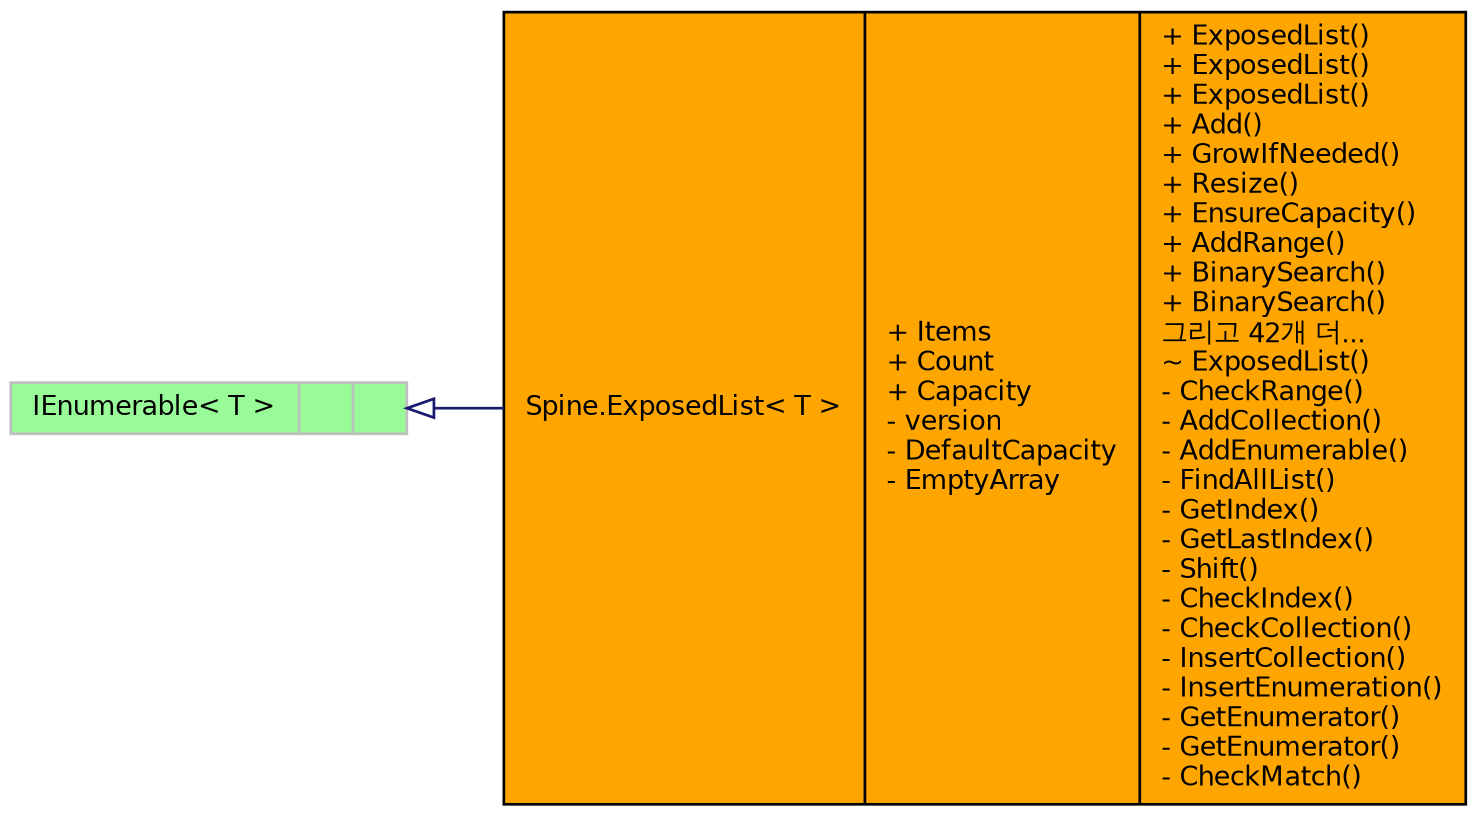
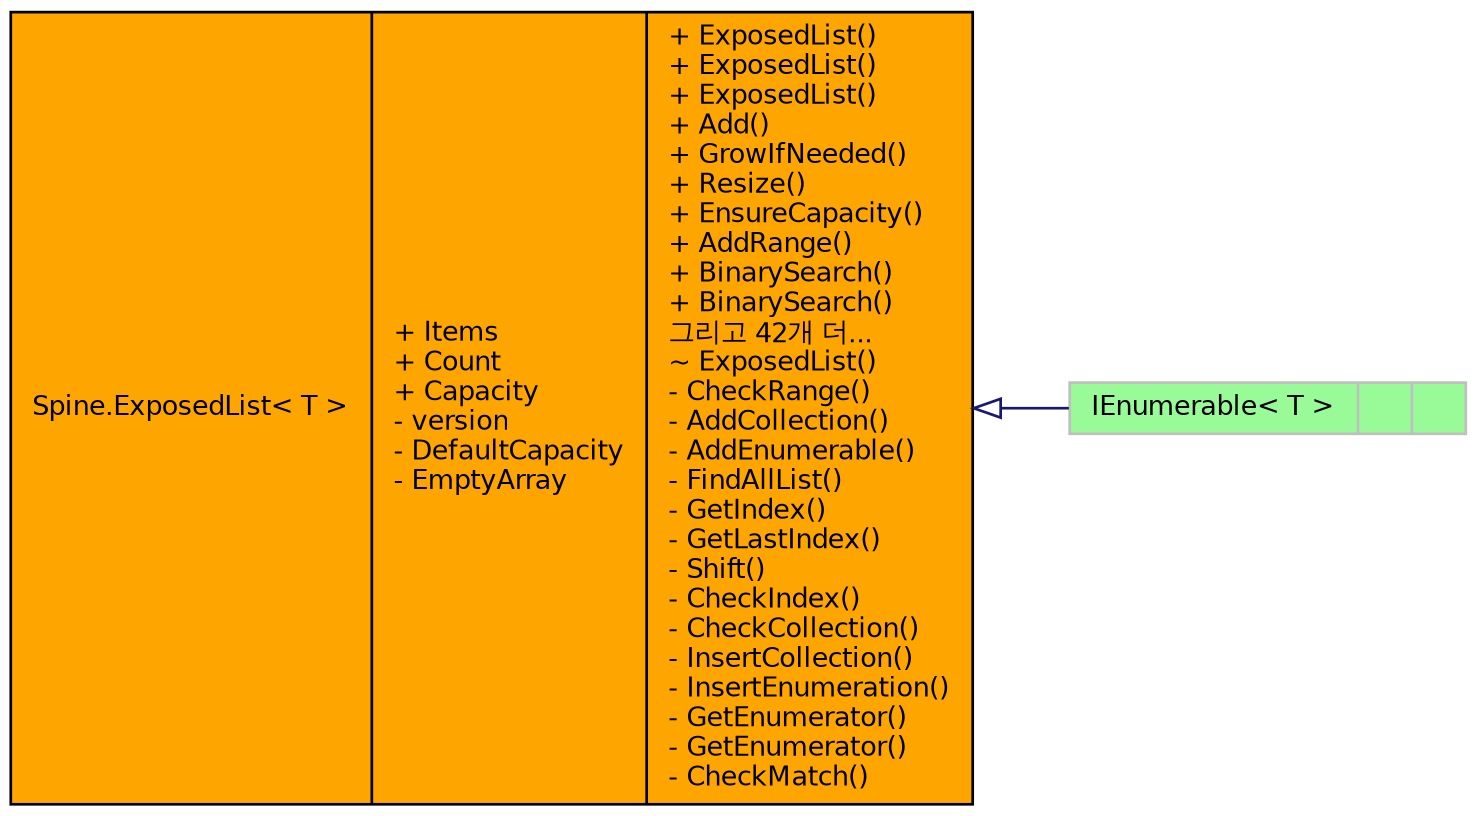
edge "Spine.ExposedList< T >" -> "IEnumerable< T >": reversed
